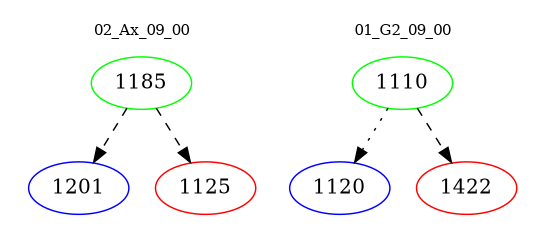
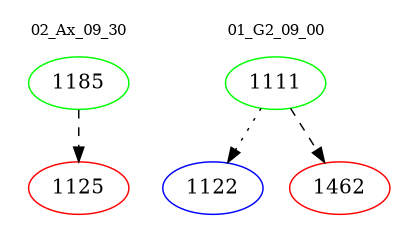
cluster "02_Ax_09_00": label "02_Ax_09_00" -> "02_Ax_09_30"
node "1110": label "1110" -> "1111"
node "1201": removed
node "1120": label "1120" -> "1122"
node "1422": label "1422" -> "1462"
